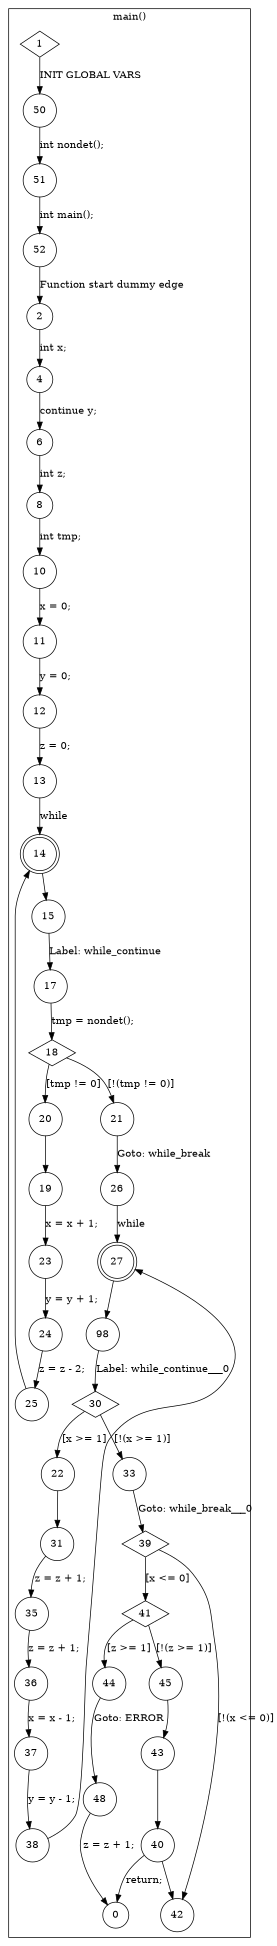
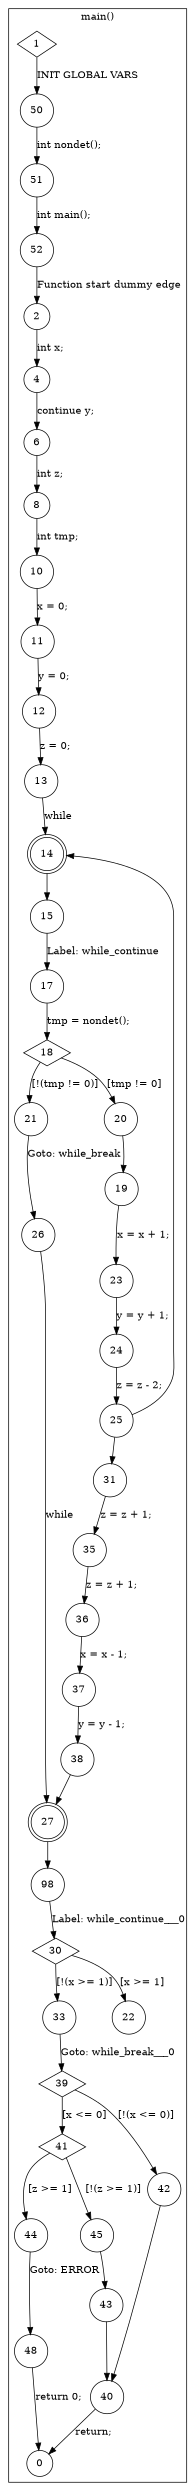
edge "22" -> "31": now "25" -> "31"
edge "48" -> "0": label "z = z + 1;" -> "return 0;"
edge "40" -> "42": reversed
